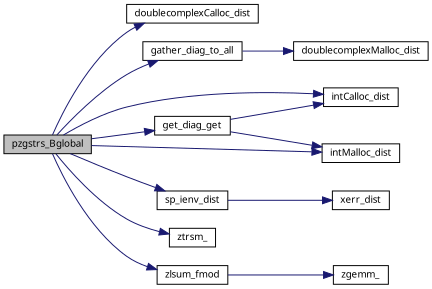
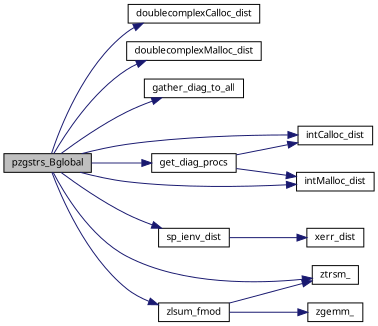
edge "gather_diag_to_all" -> "doublecomplexMalloc_dist": now "pzgstrs_Bglobal" -> "doublecomplexMalloc_dist"
node "get_diag_get": label "get_diag_get" -> "get_diag_procs"
edge "zlsum_fmod" -> "ztrsm_": added
